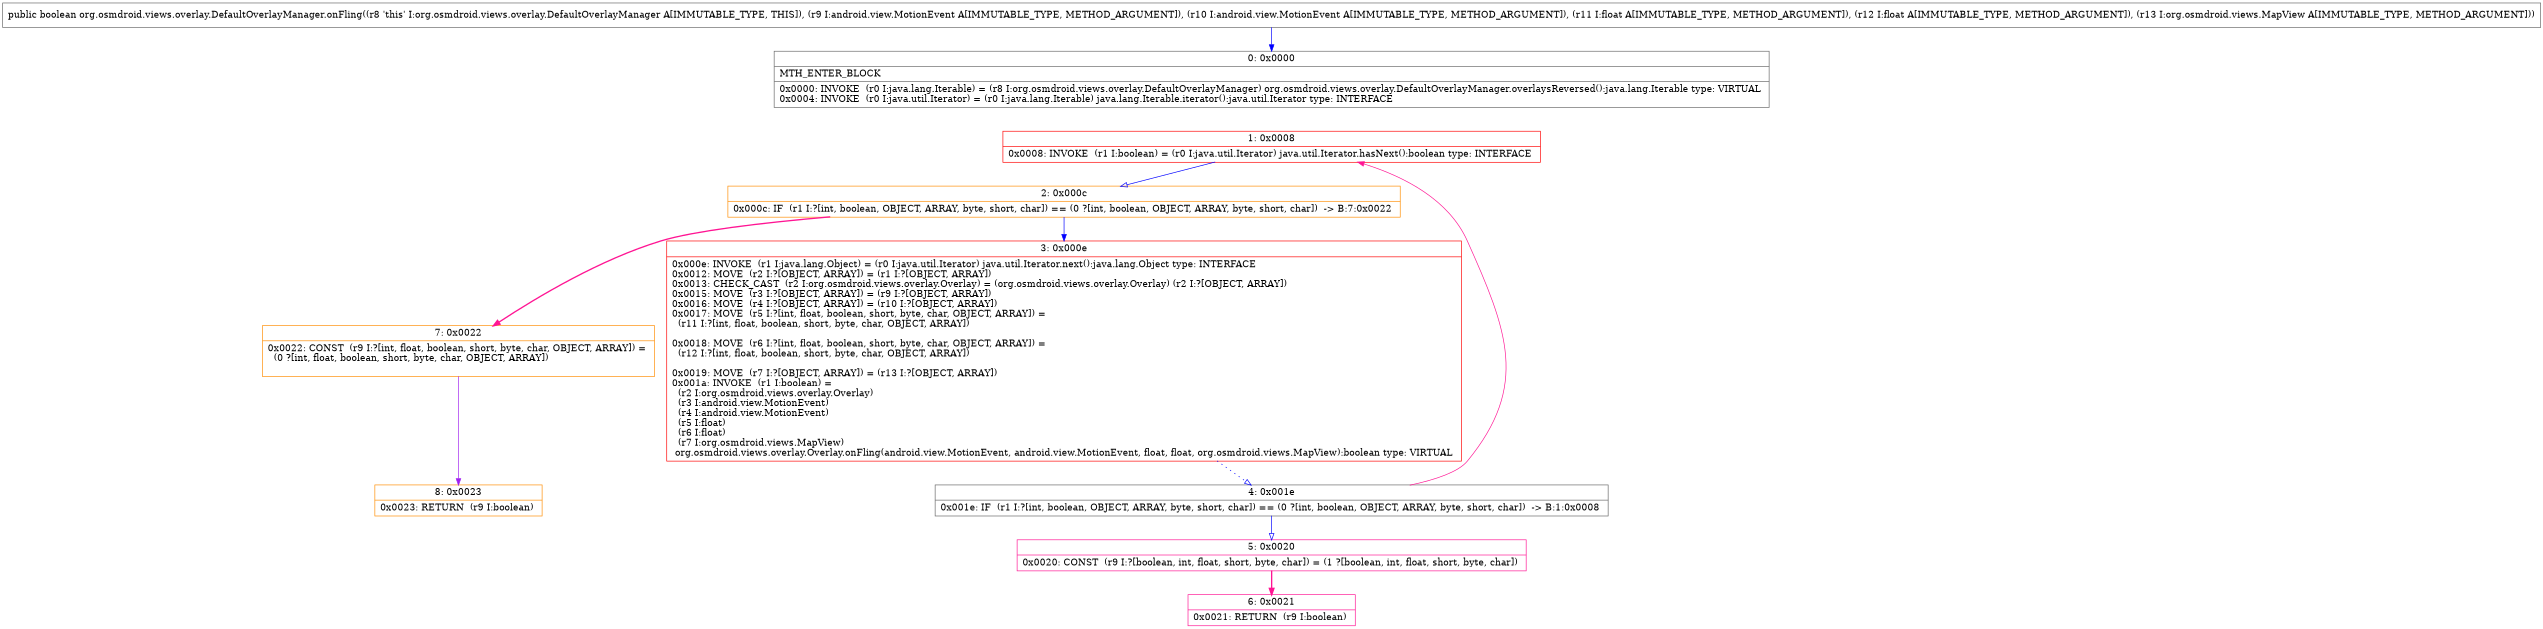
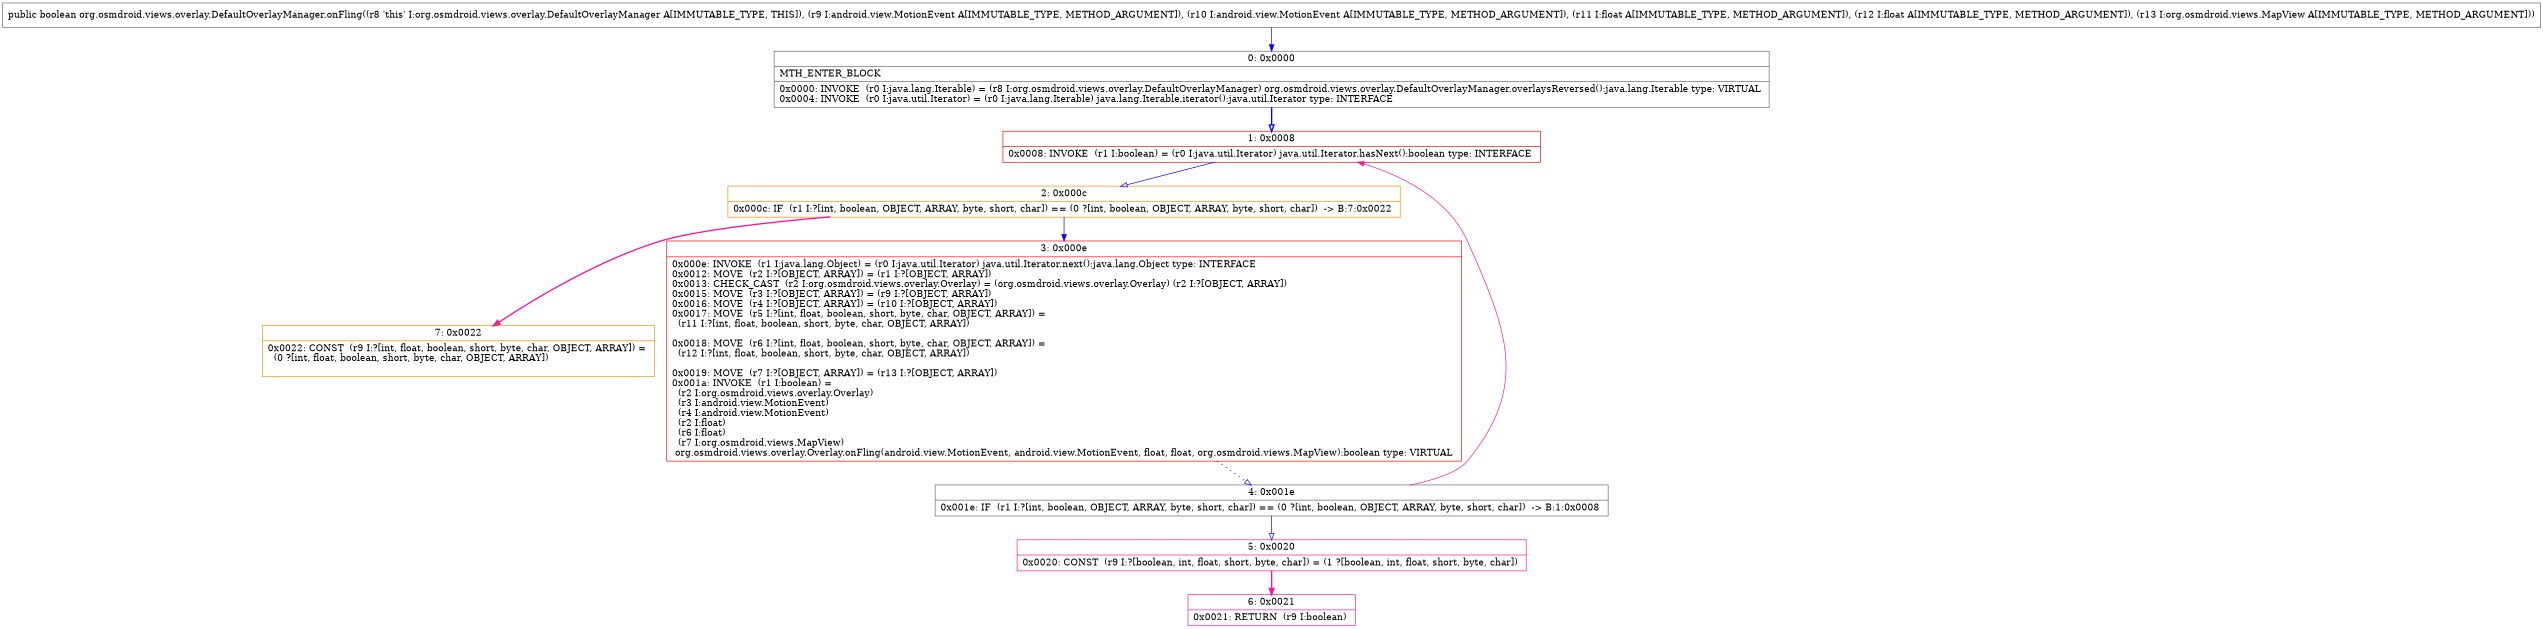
edge "0: 0x0000" -> "1: 0x0008": added
node "3: 0x000e": text "(r5 I:float)" -> "(r2 I:float)"
node "8: 0x0023": removed
